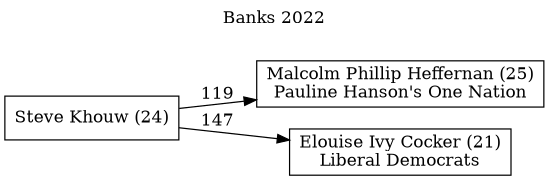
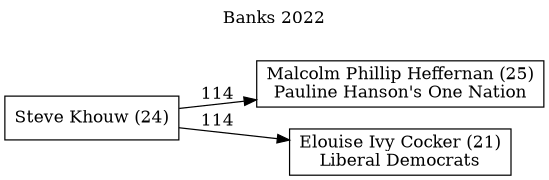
edge "Steve Khouw (24)" -> "Malcolm Phillip Heffernan (25) Pauline Hanson's One Nation": label "119" -> "114"
edge "Steve Khouw (24)" -> "Elouise Ivy Cocker (21) Liberal Democrats": label "147" -> "114"
